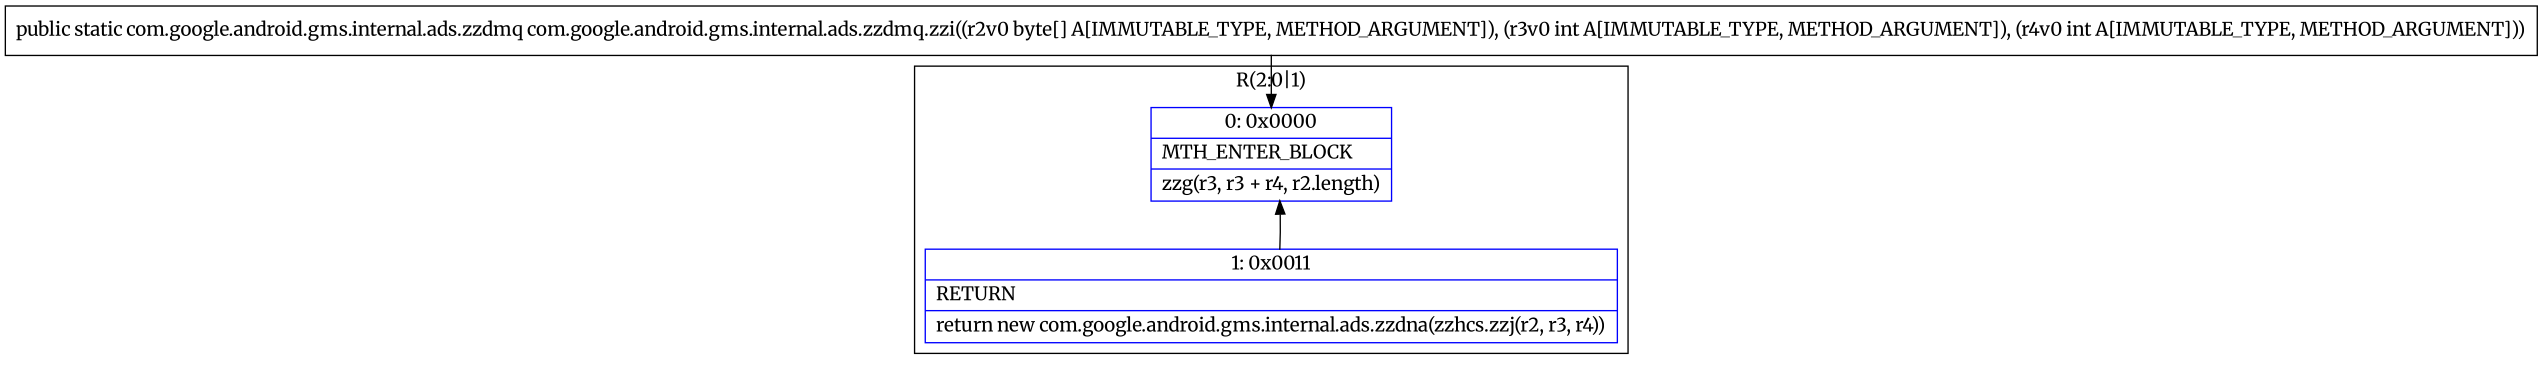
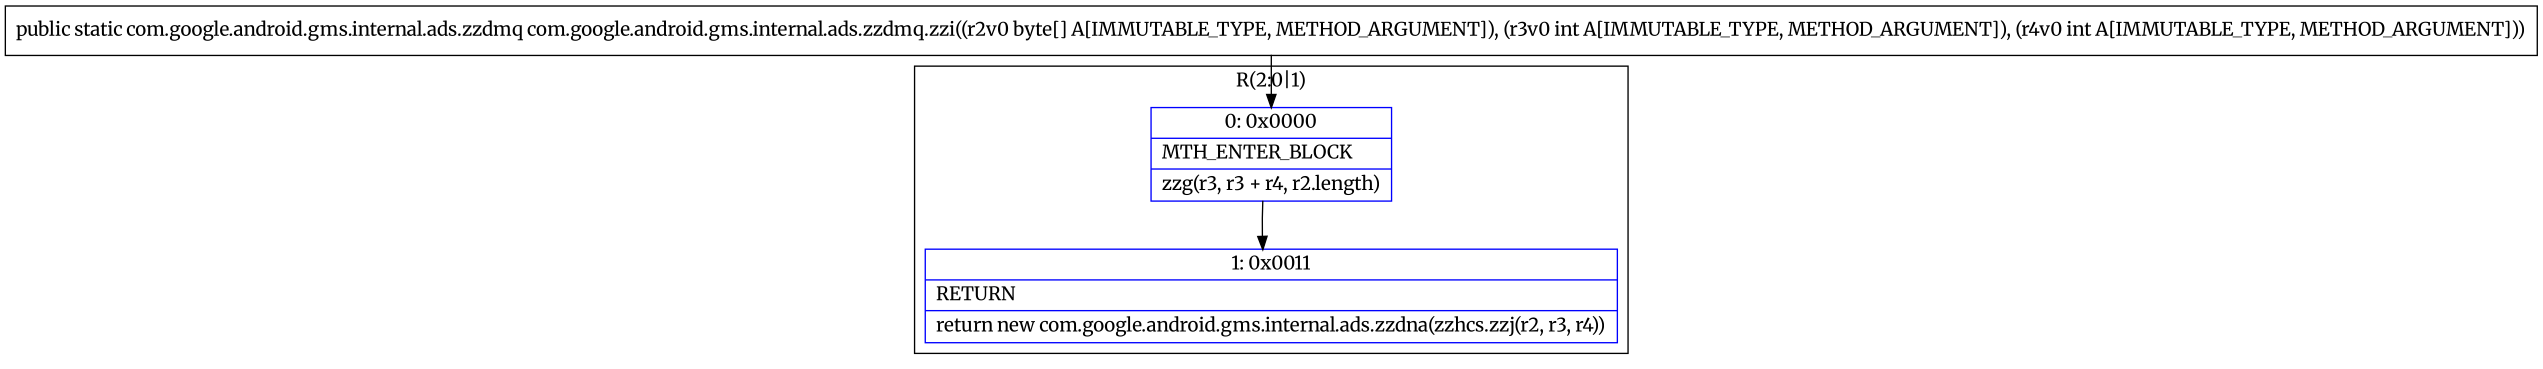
edge "1: 0x0011" -> "0: 0x0000": reversed
